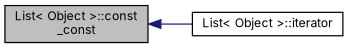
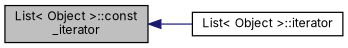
node "List< Object >::const _const": label "List< Object >::const _const" -> "List< Object >::const _iterator"
